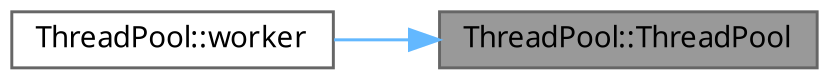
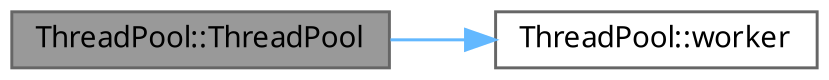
edge "ThreadPool::worker" -> "ThreadPool::ThreadPool": reversed
